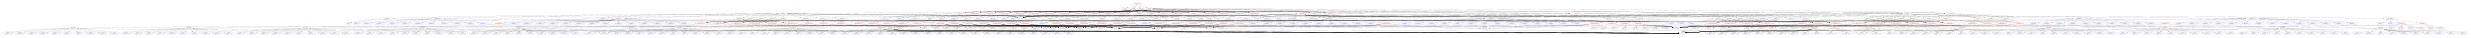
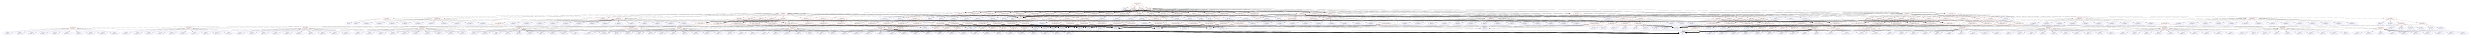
node "RooProduct n_exp_final_binch2_proc_ggH": added
